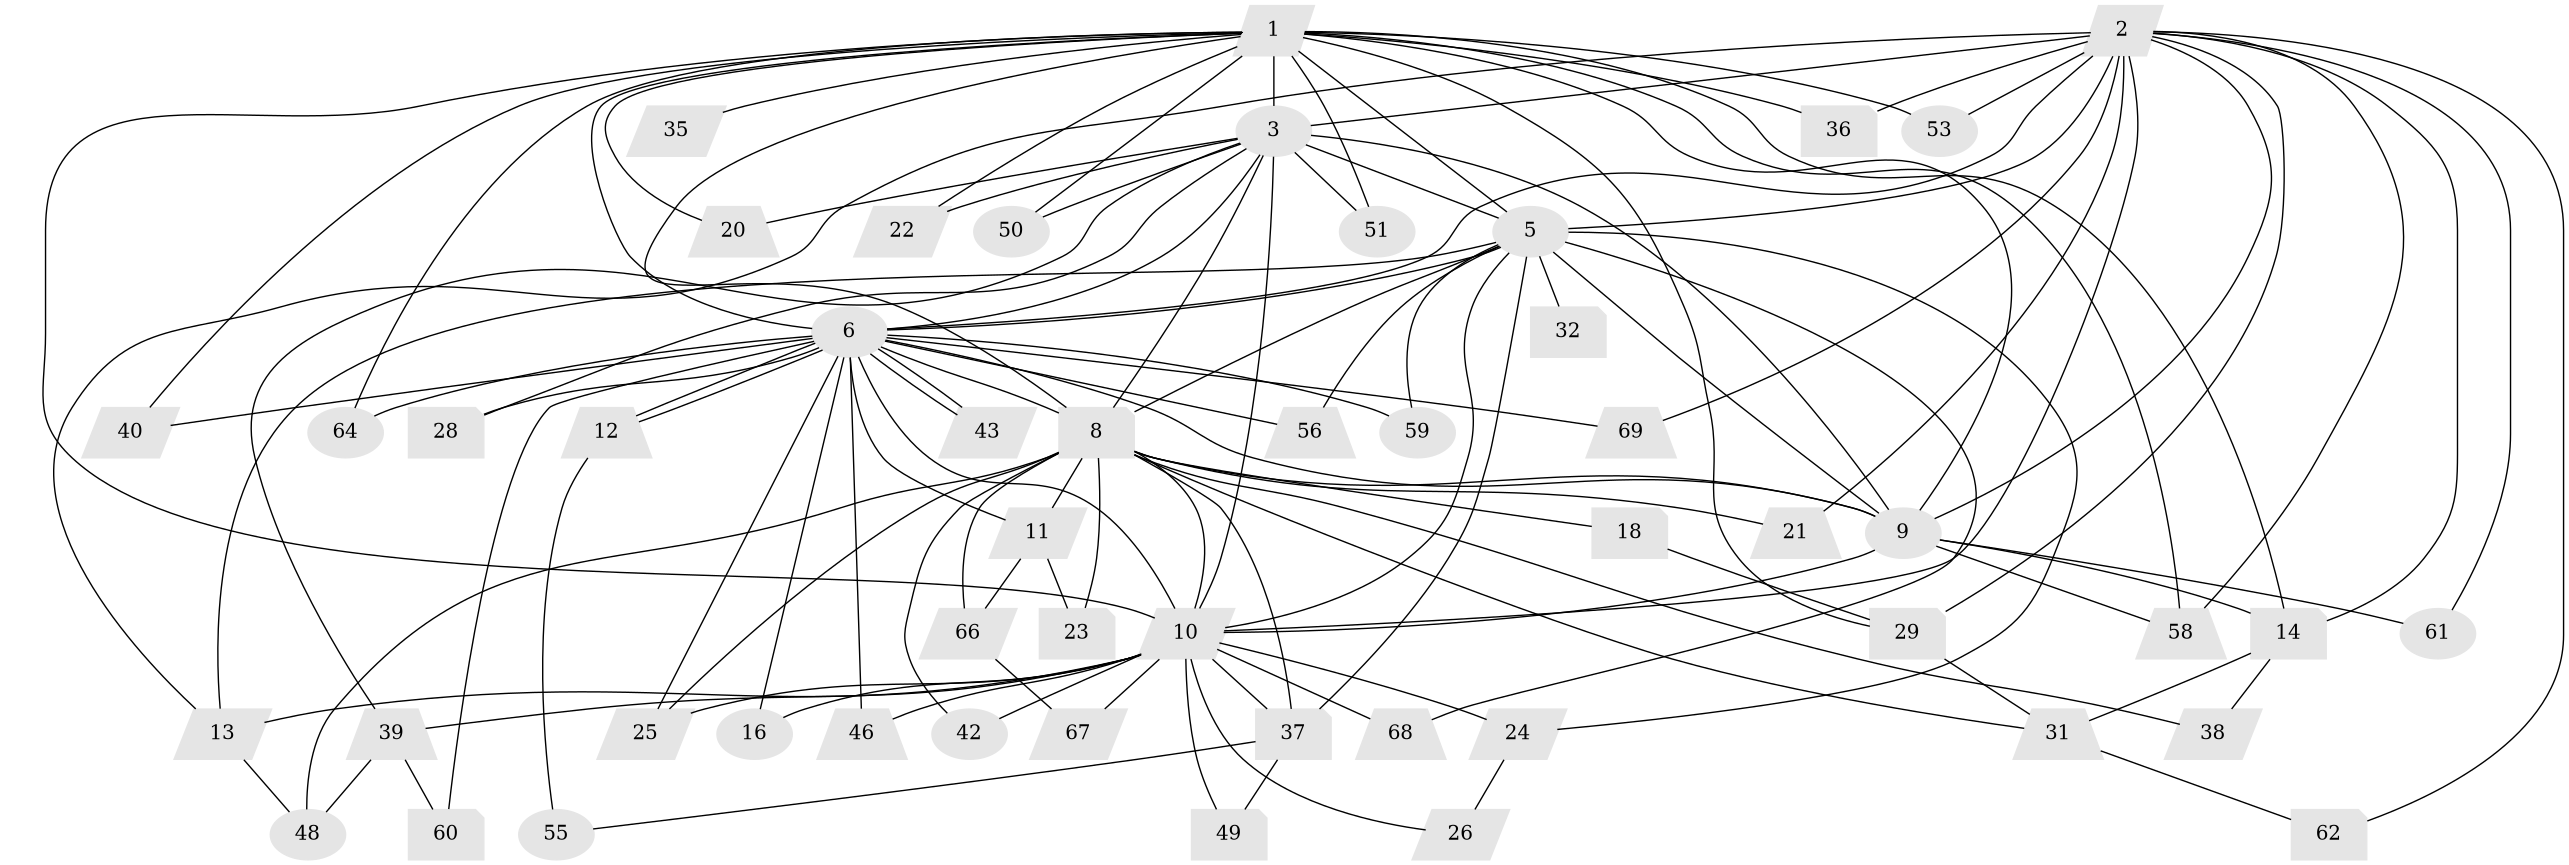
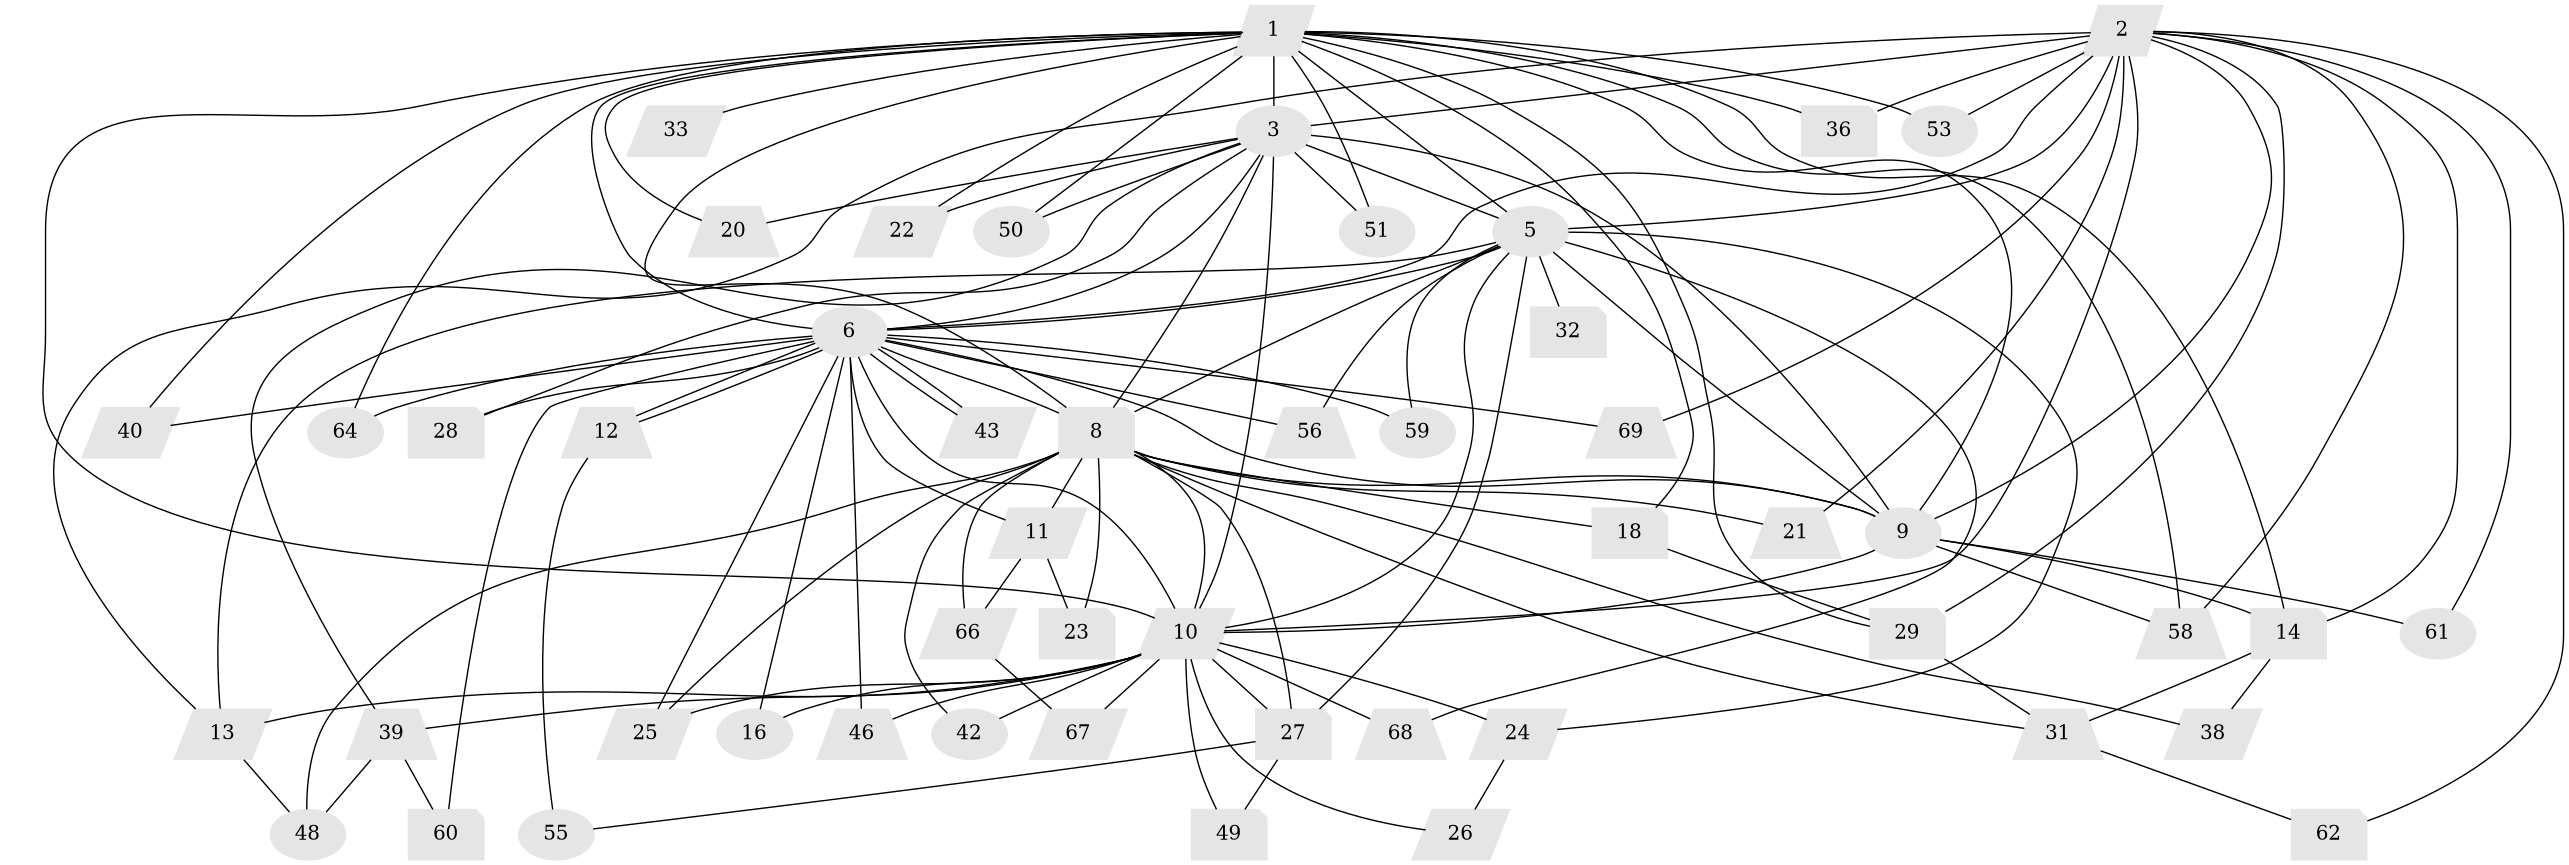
node "35": label "35" -> "33"
edge "1" -- "18": added
node "37": label "37" -> "27"
